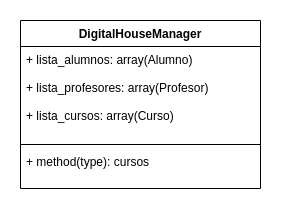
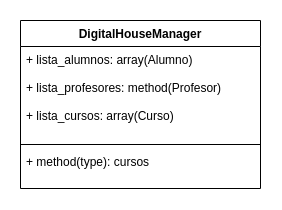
node "+ lista_alumnos: array(Alumno) + lista_profesores: array(Profesor) + lista_cursos: array(Curso)": label "+ lista_alumnos: array(Alumno) + lista_profesores: array(Profesor) + lista_cursos: array(Curso)" -> "+ lista_alumnos: array(Alumno) + lista_profesores: method(Profesor) + lista_cursos: array(Curso)"
